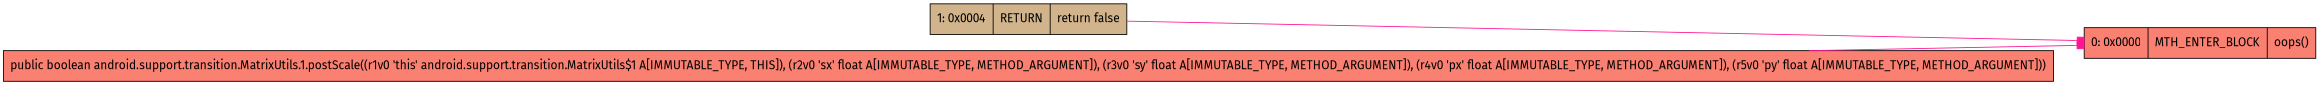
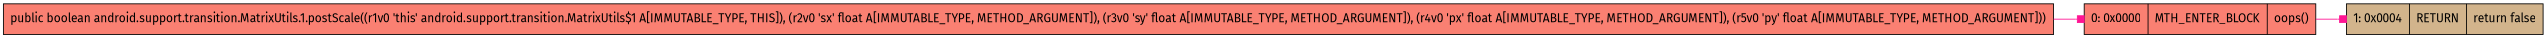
edge "1: 0x0004" -> "0: 0x0000": reversed
